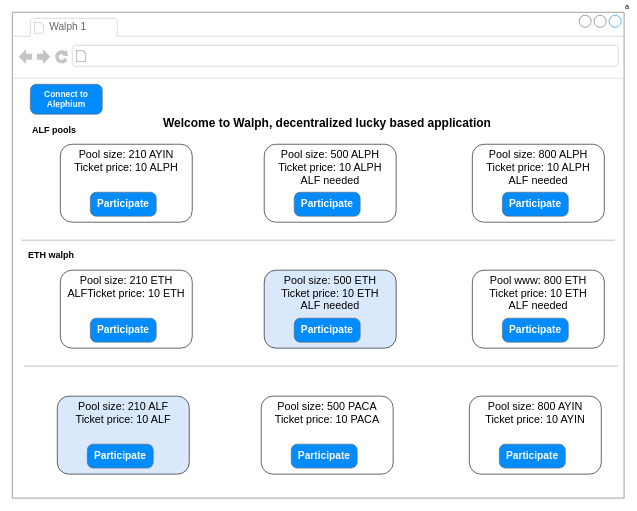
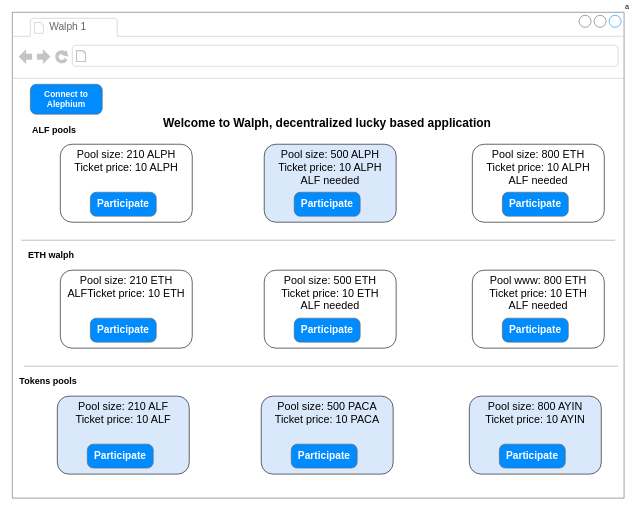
node "Pool size: 210 AYINTicket price: 10 ALPH": label "Pool size: 210 AYINTicket price: 10 ALPH" -> "Pool size: 210 ALPHTicket price: 10 ALPH"
node "Pool size: 800 ALPHTicket price: 10 ALPH ALF needed": label "Pool size: 800 ALPHTicket price: 10 ALPH ALF needed" -> "Pool size: 800 ETHTicket price: 10 ALPH ALF needed"
node "Pool size: 500 ALPHTicket price: 10 ALPH ALF needed": fillcolor #ffffff -> #dae8fc
node "Pool size: 500 ETHTicket price: 10 ETH ALF needed": fillcolor #dae8fc -> #ffffff
node "Tokens pools": added
node "Pool size: 500 PACATicket price: 10 PACA": fillcolor #ffffff -> #dae8fc
node "Pool size: 800 AYINTicket price: 10 AYIN": fillcolor #ffffff -> #dae8fc
